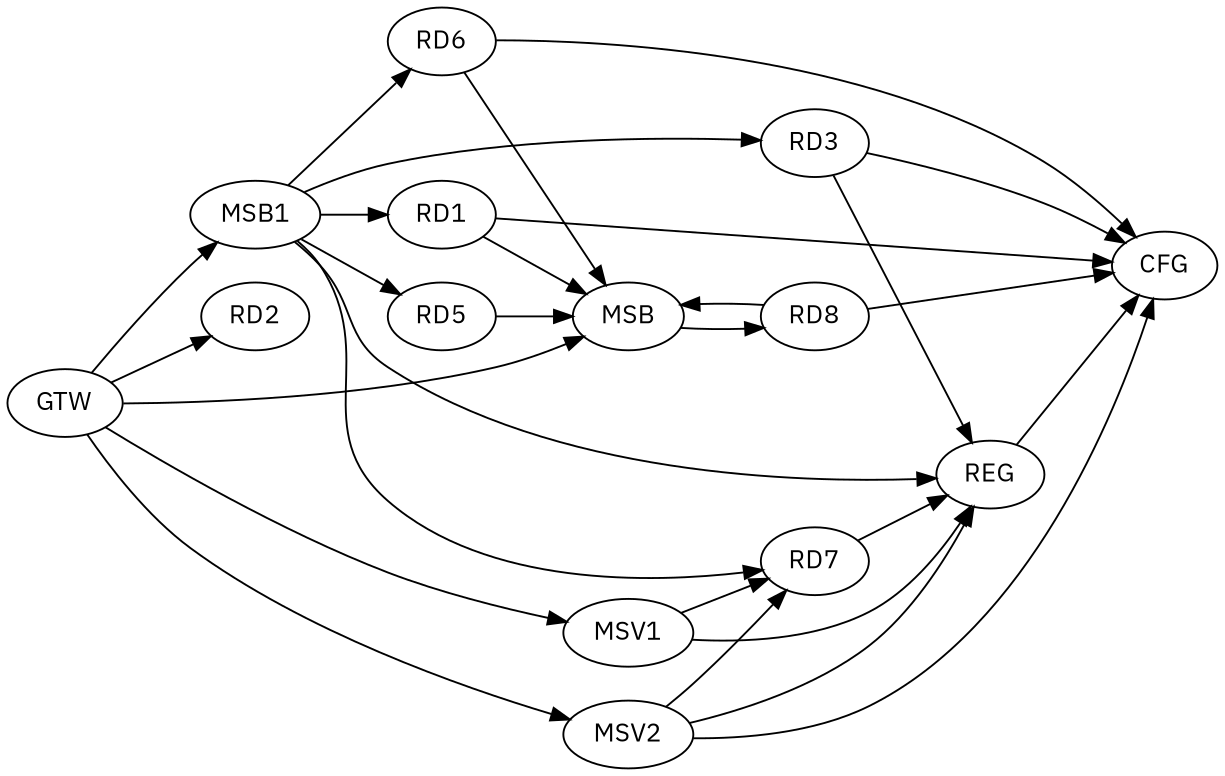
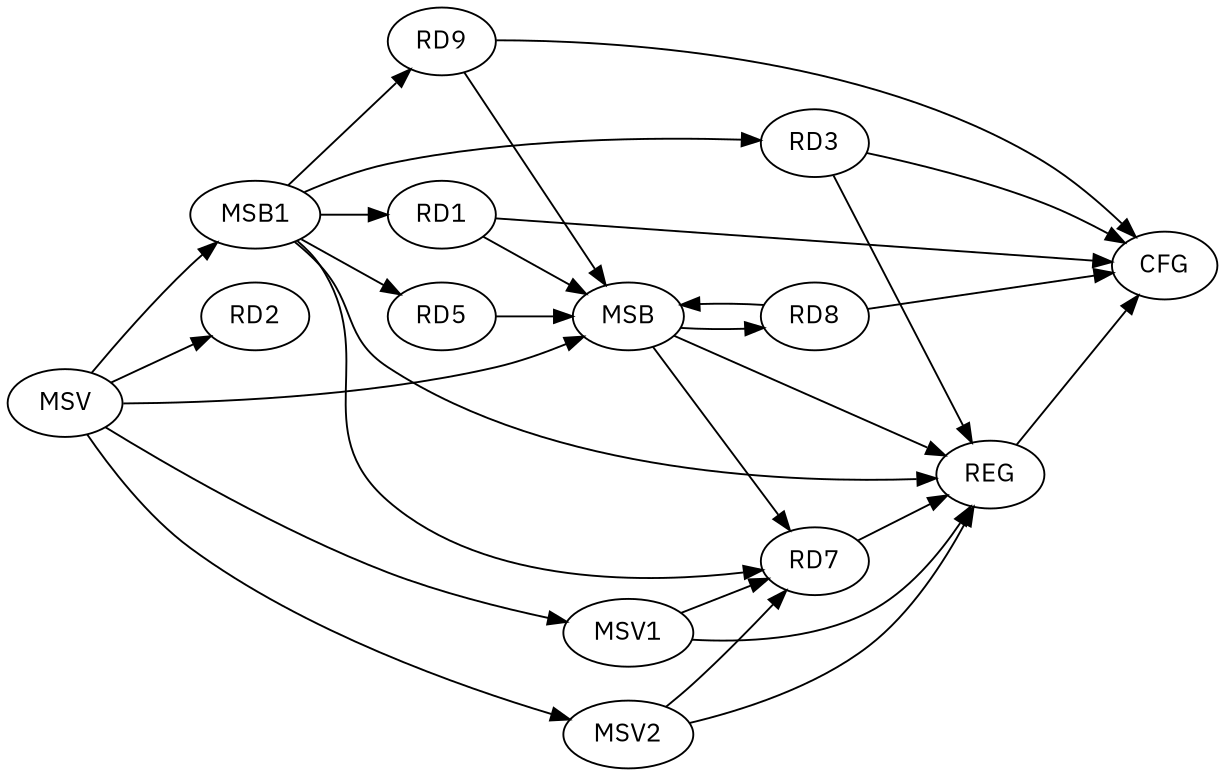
node "RD6": label "RD6" -> "RD9"
edge "MSB" -> "REG": added
node "GTW": label "GTW" -> "MSV"
edge "MSB" -> "RD7": added
edge "MSV2" -> "CFG": removed
